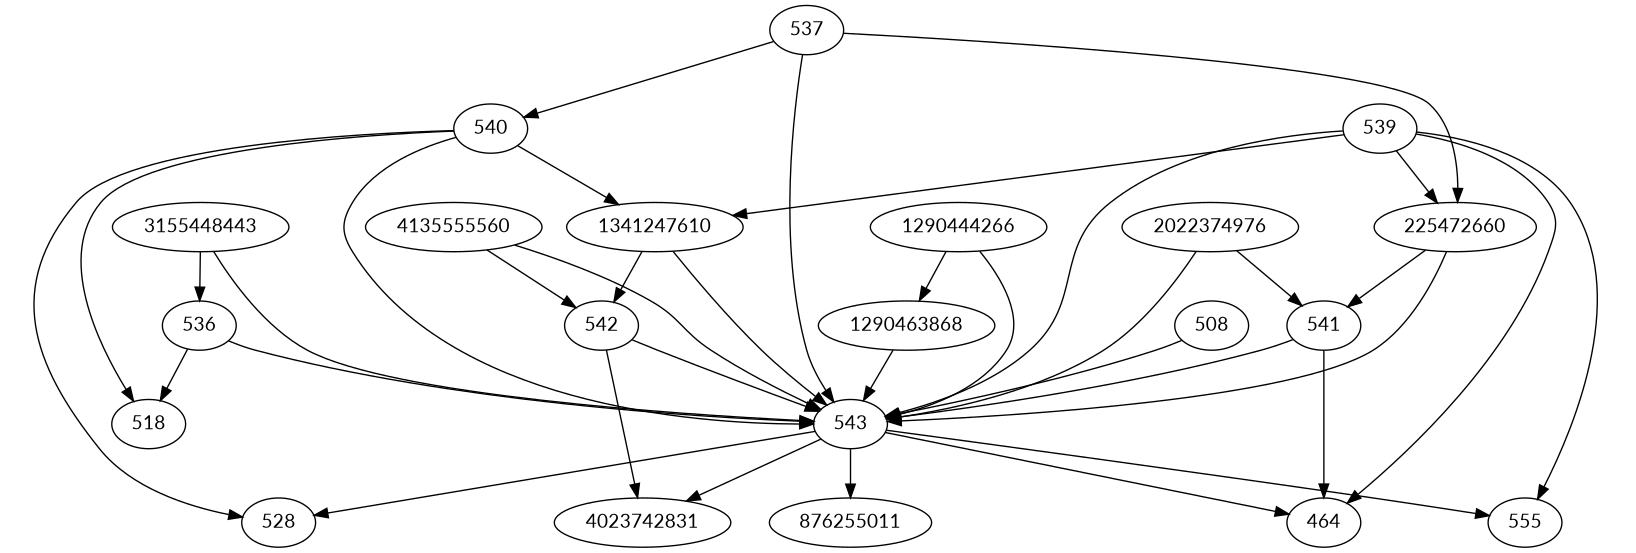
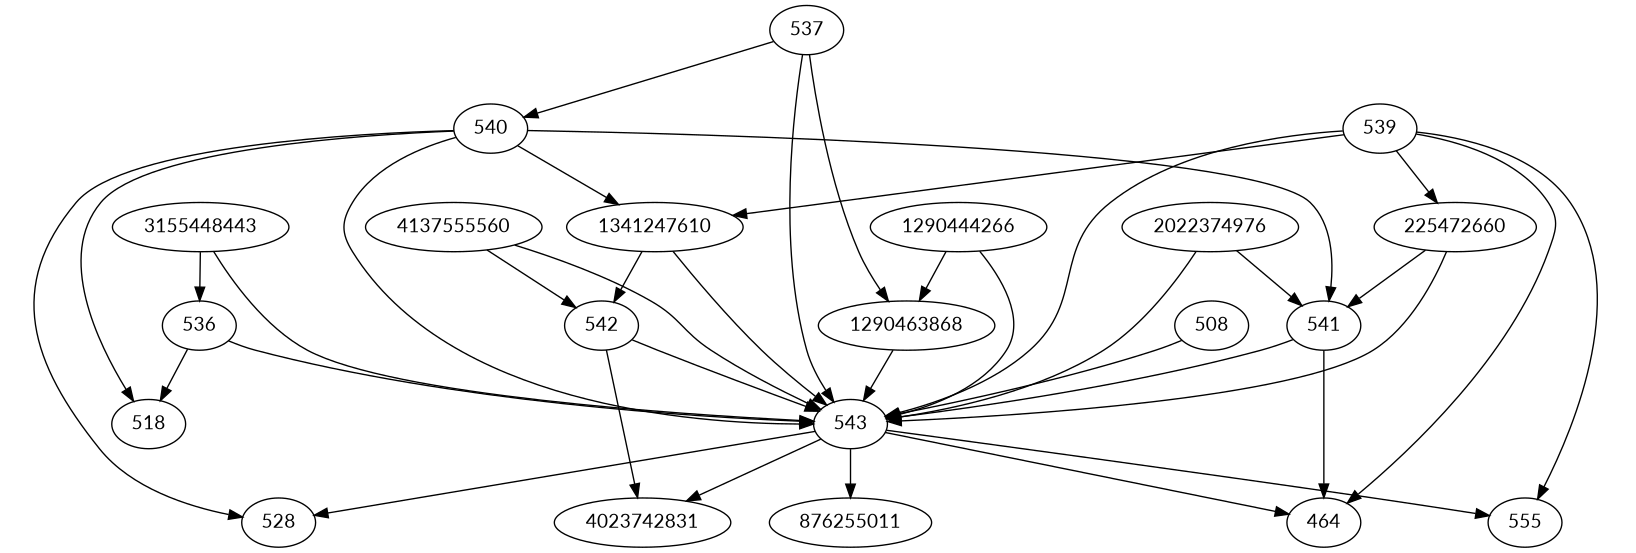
edge "537" -> "225472660": now "537" -> "1290463868"
edge "540" -> "541": added
node "4135555560": label "4135555560" -> "4137555560"
